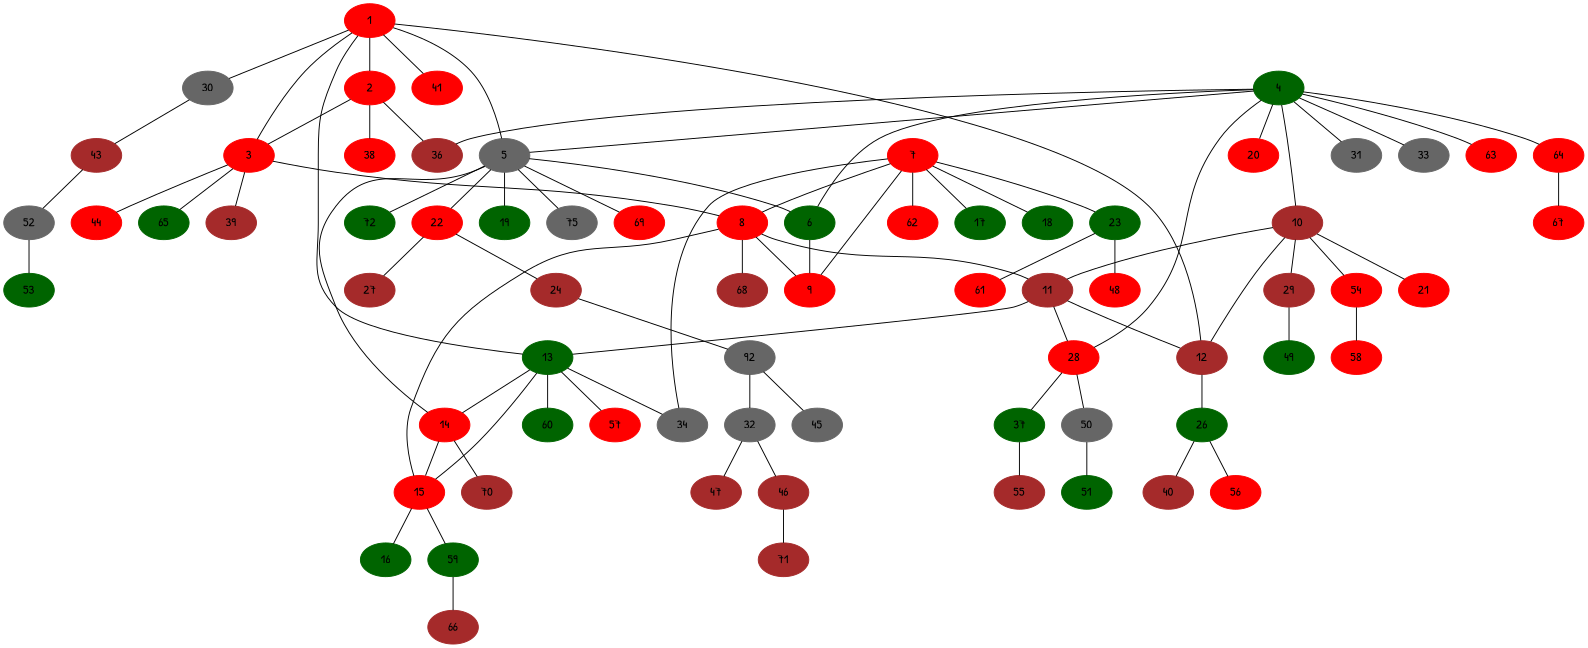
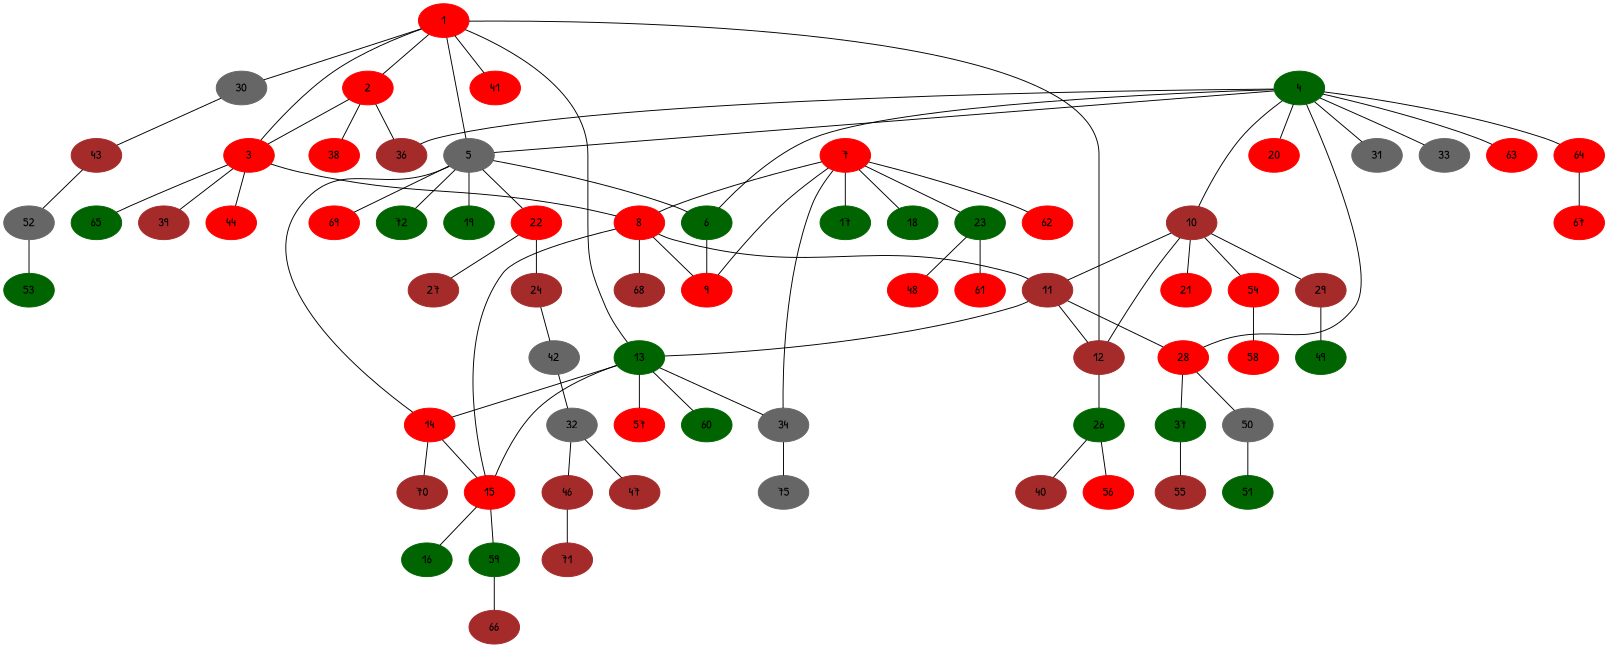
edge "5" -- "75": now "34" -- "75"
node "92": label "92" -> "42"
node "45": removed
